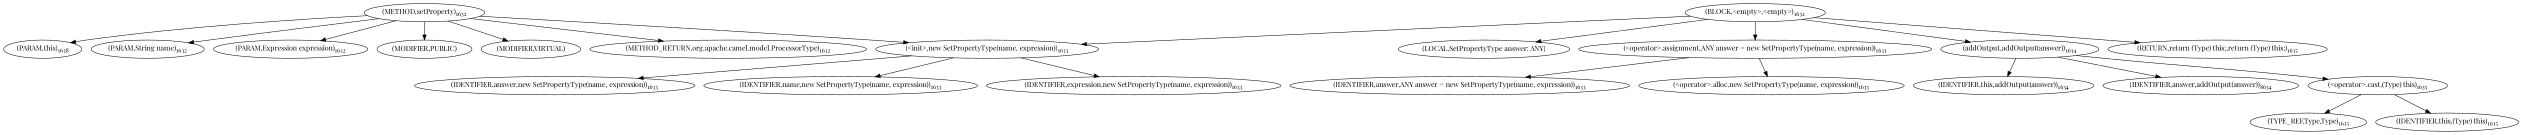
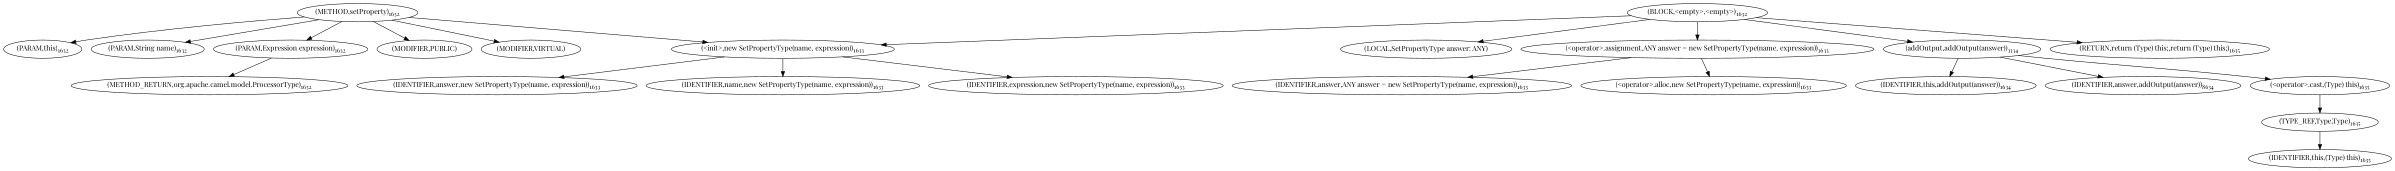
edge "(METHOD,setProperty)" -> "(METHOD_RETURN,org.apache.camel.model.ProcessorType)": now "(PARAM,Expression expression)" -> "(METHOD_RETURN,org.apache.camel.model.ProcessorType)"
node "(PARAM,this)": text "1638" -> "1632"
node "(addOutput,addOutput(answer))": text "1634" -> "1334"
edge "(<operator>.cast,(Type) this)" -> "(IDENTIFIER,this,(Type) this)": now "(TYPE_REF,Type,Type)" -> "(IDENTIFIER,this,(Type) this)"
